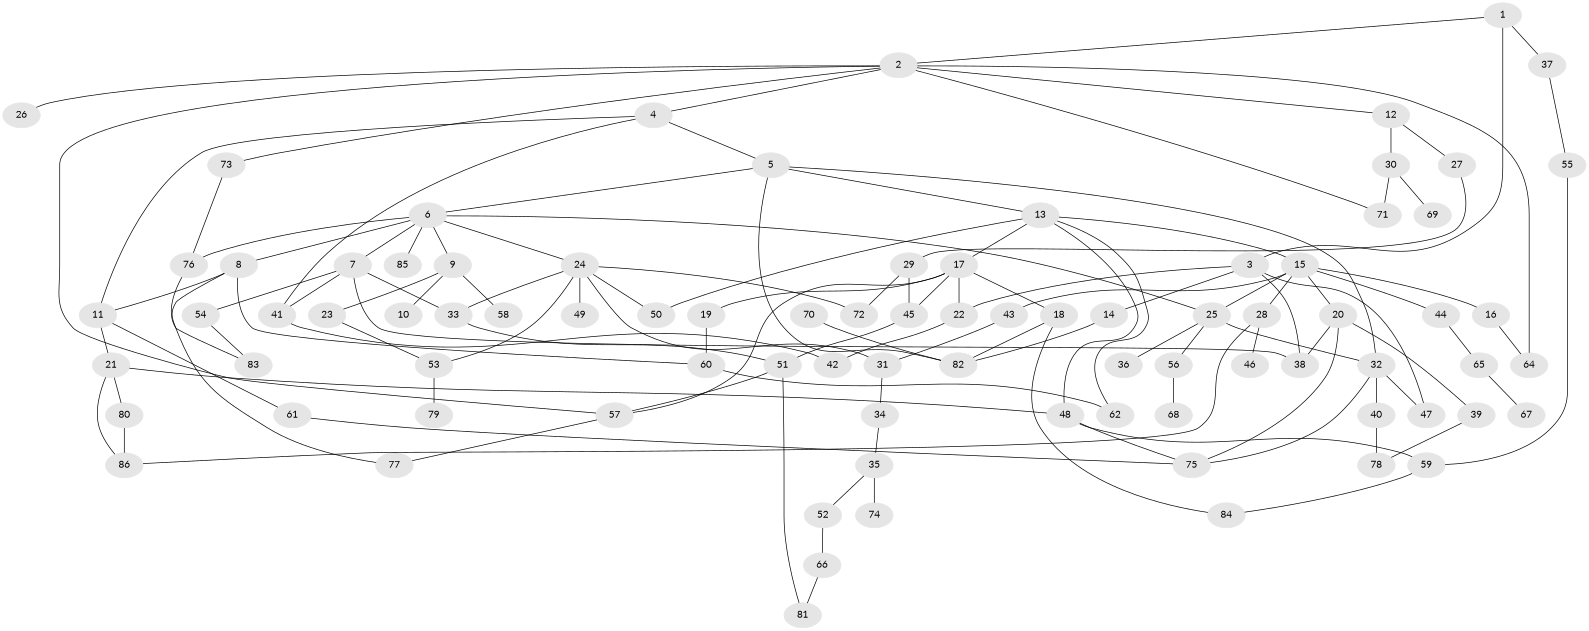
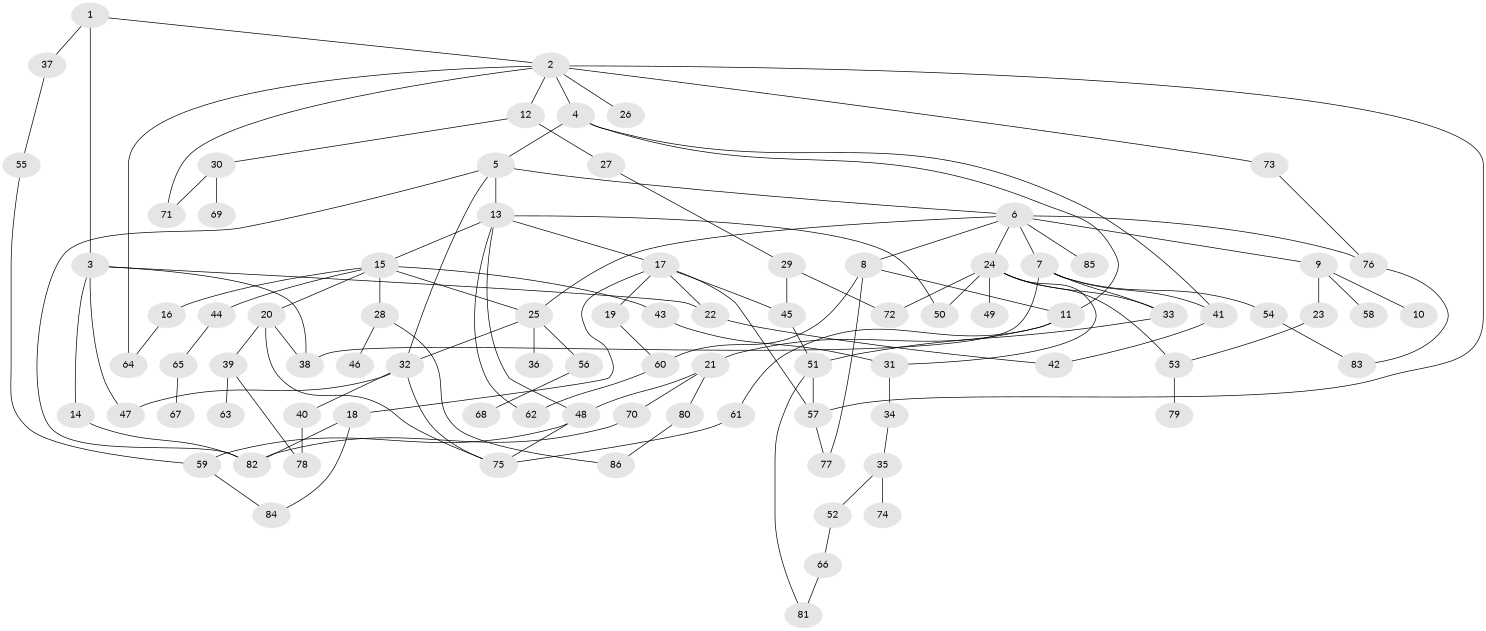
node "63": added
edge "21" -- "86": now "21" -- "70"
